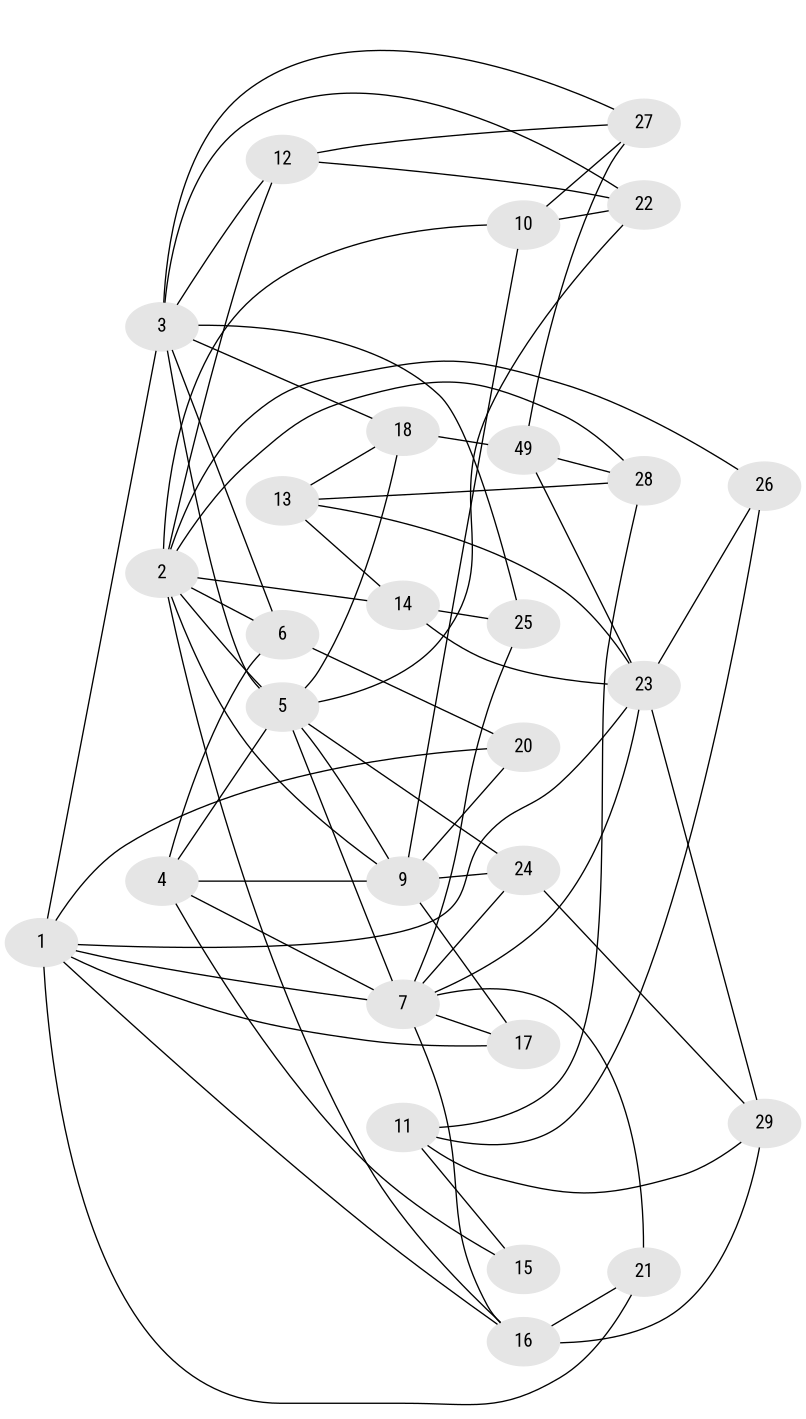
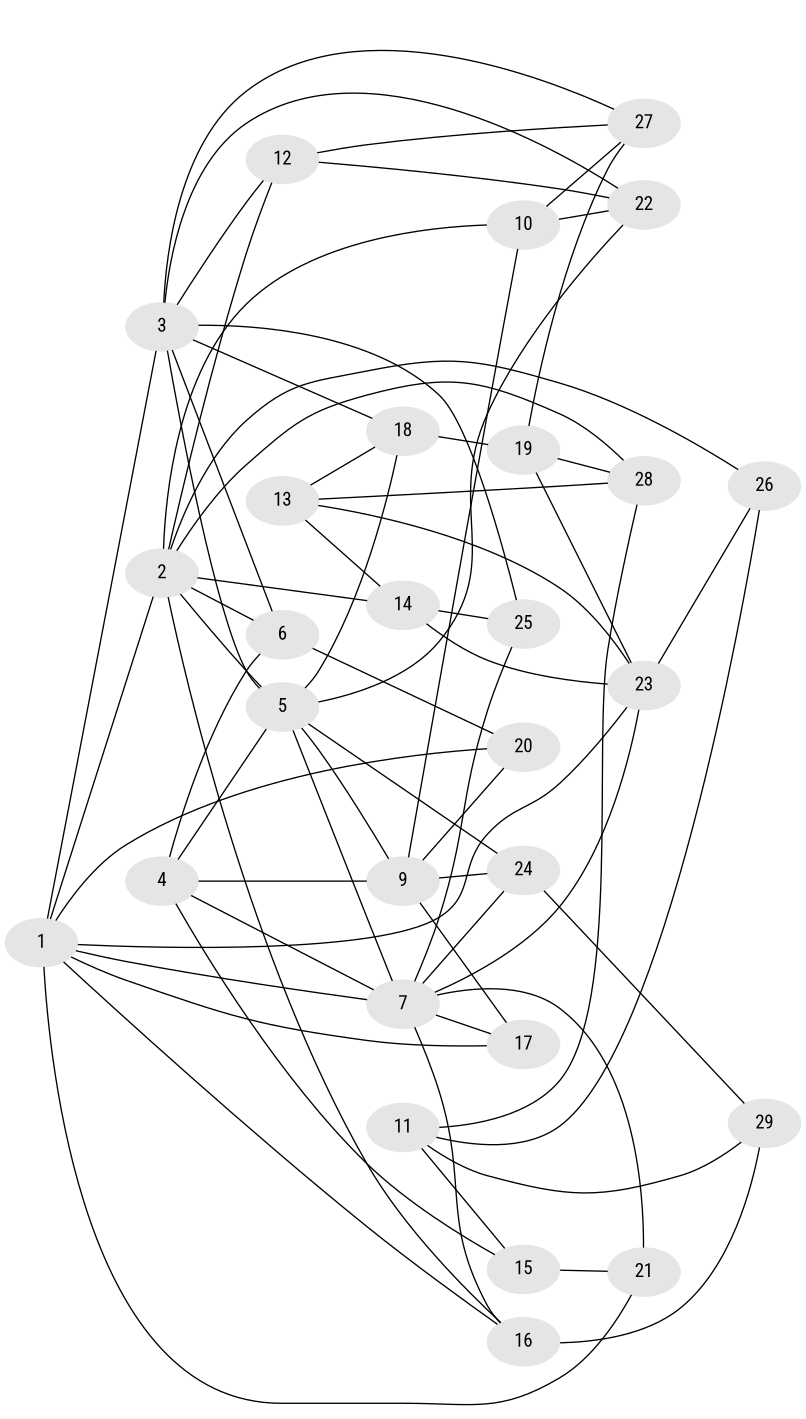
node "49": label "49" -> "19"
edge "2" -- "9": now "2" -- "1"
edge "23" -- "29": removed
edge "21" -- "16": now "21" -- "15"
